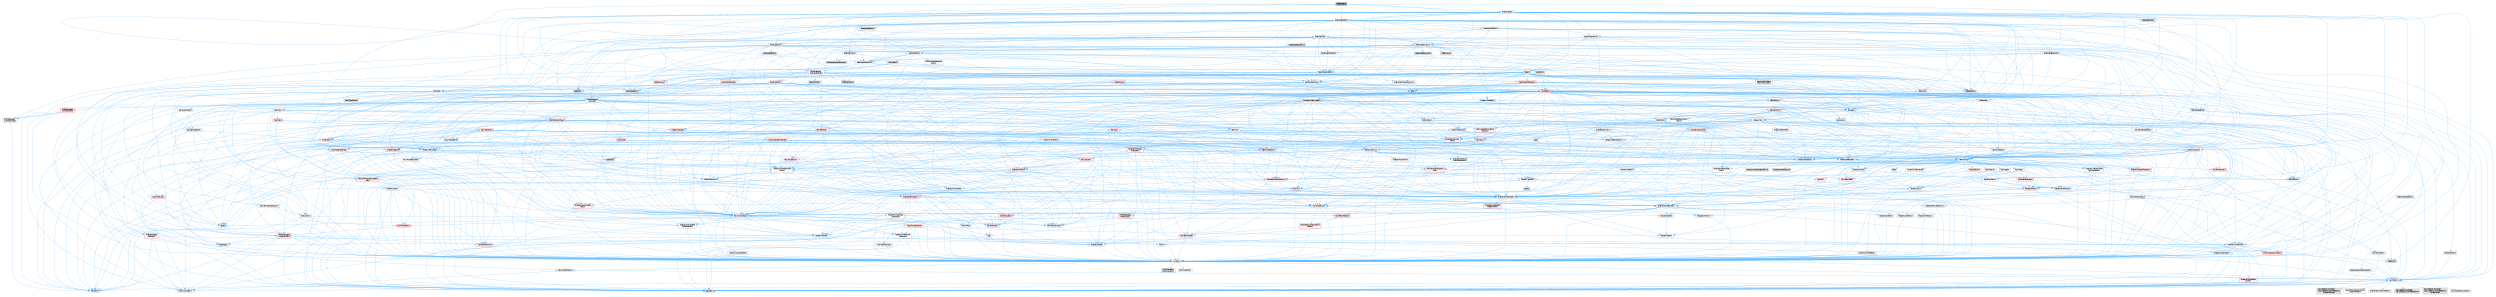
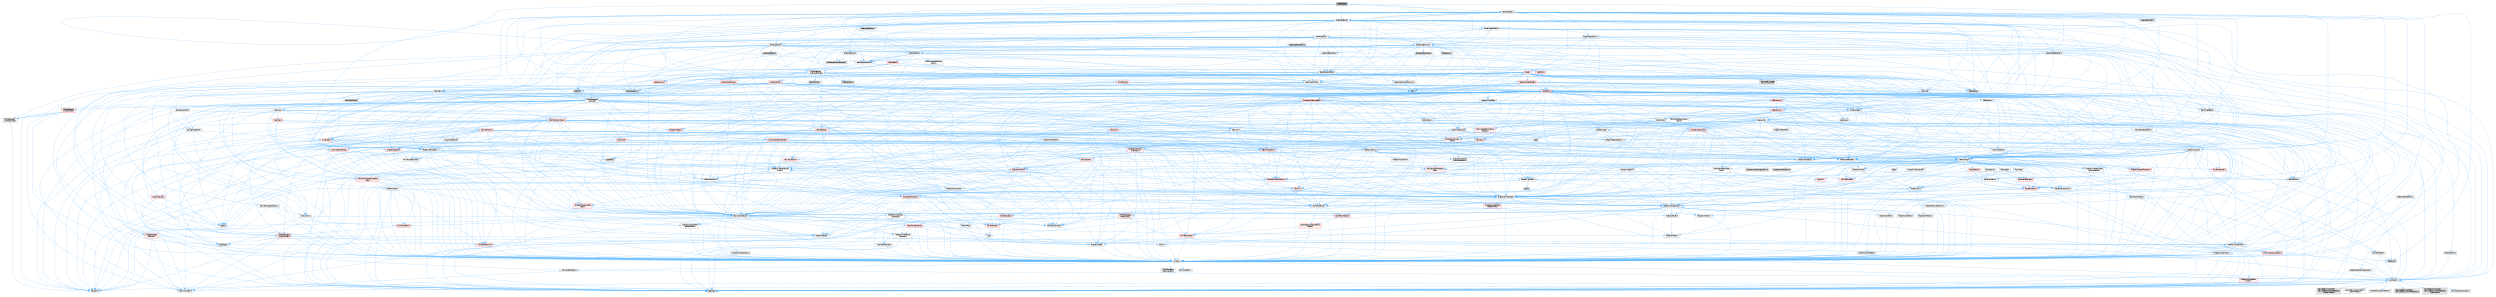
node "Task/Map.h": label "Task/Map.h" -> "Containers/Map.h"
node "Templates/MiscTrace.h": label "Templates/MiscTrace.h" -> "Templates/Tuple.h"
